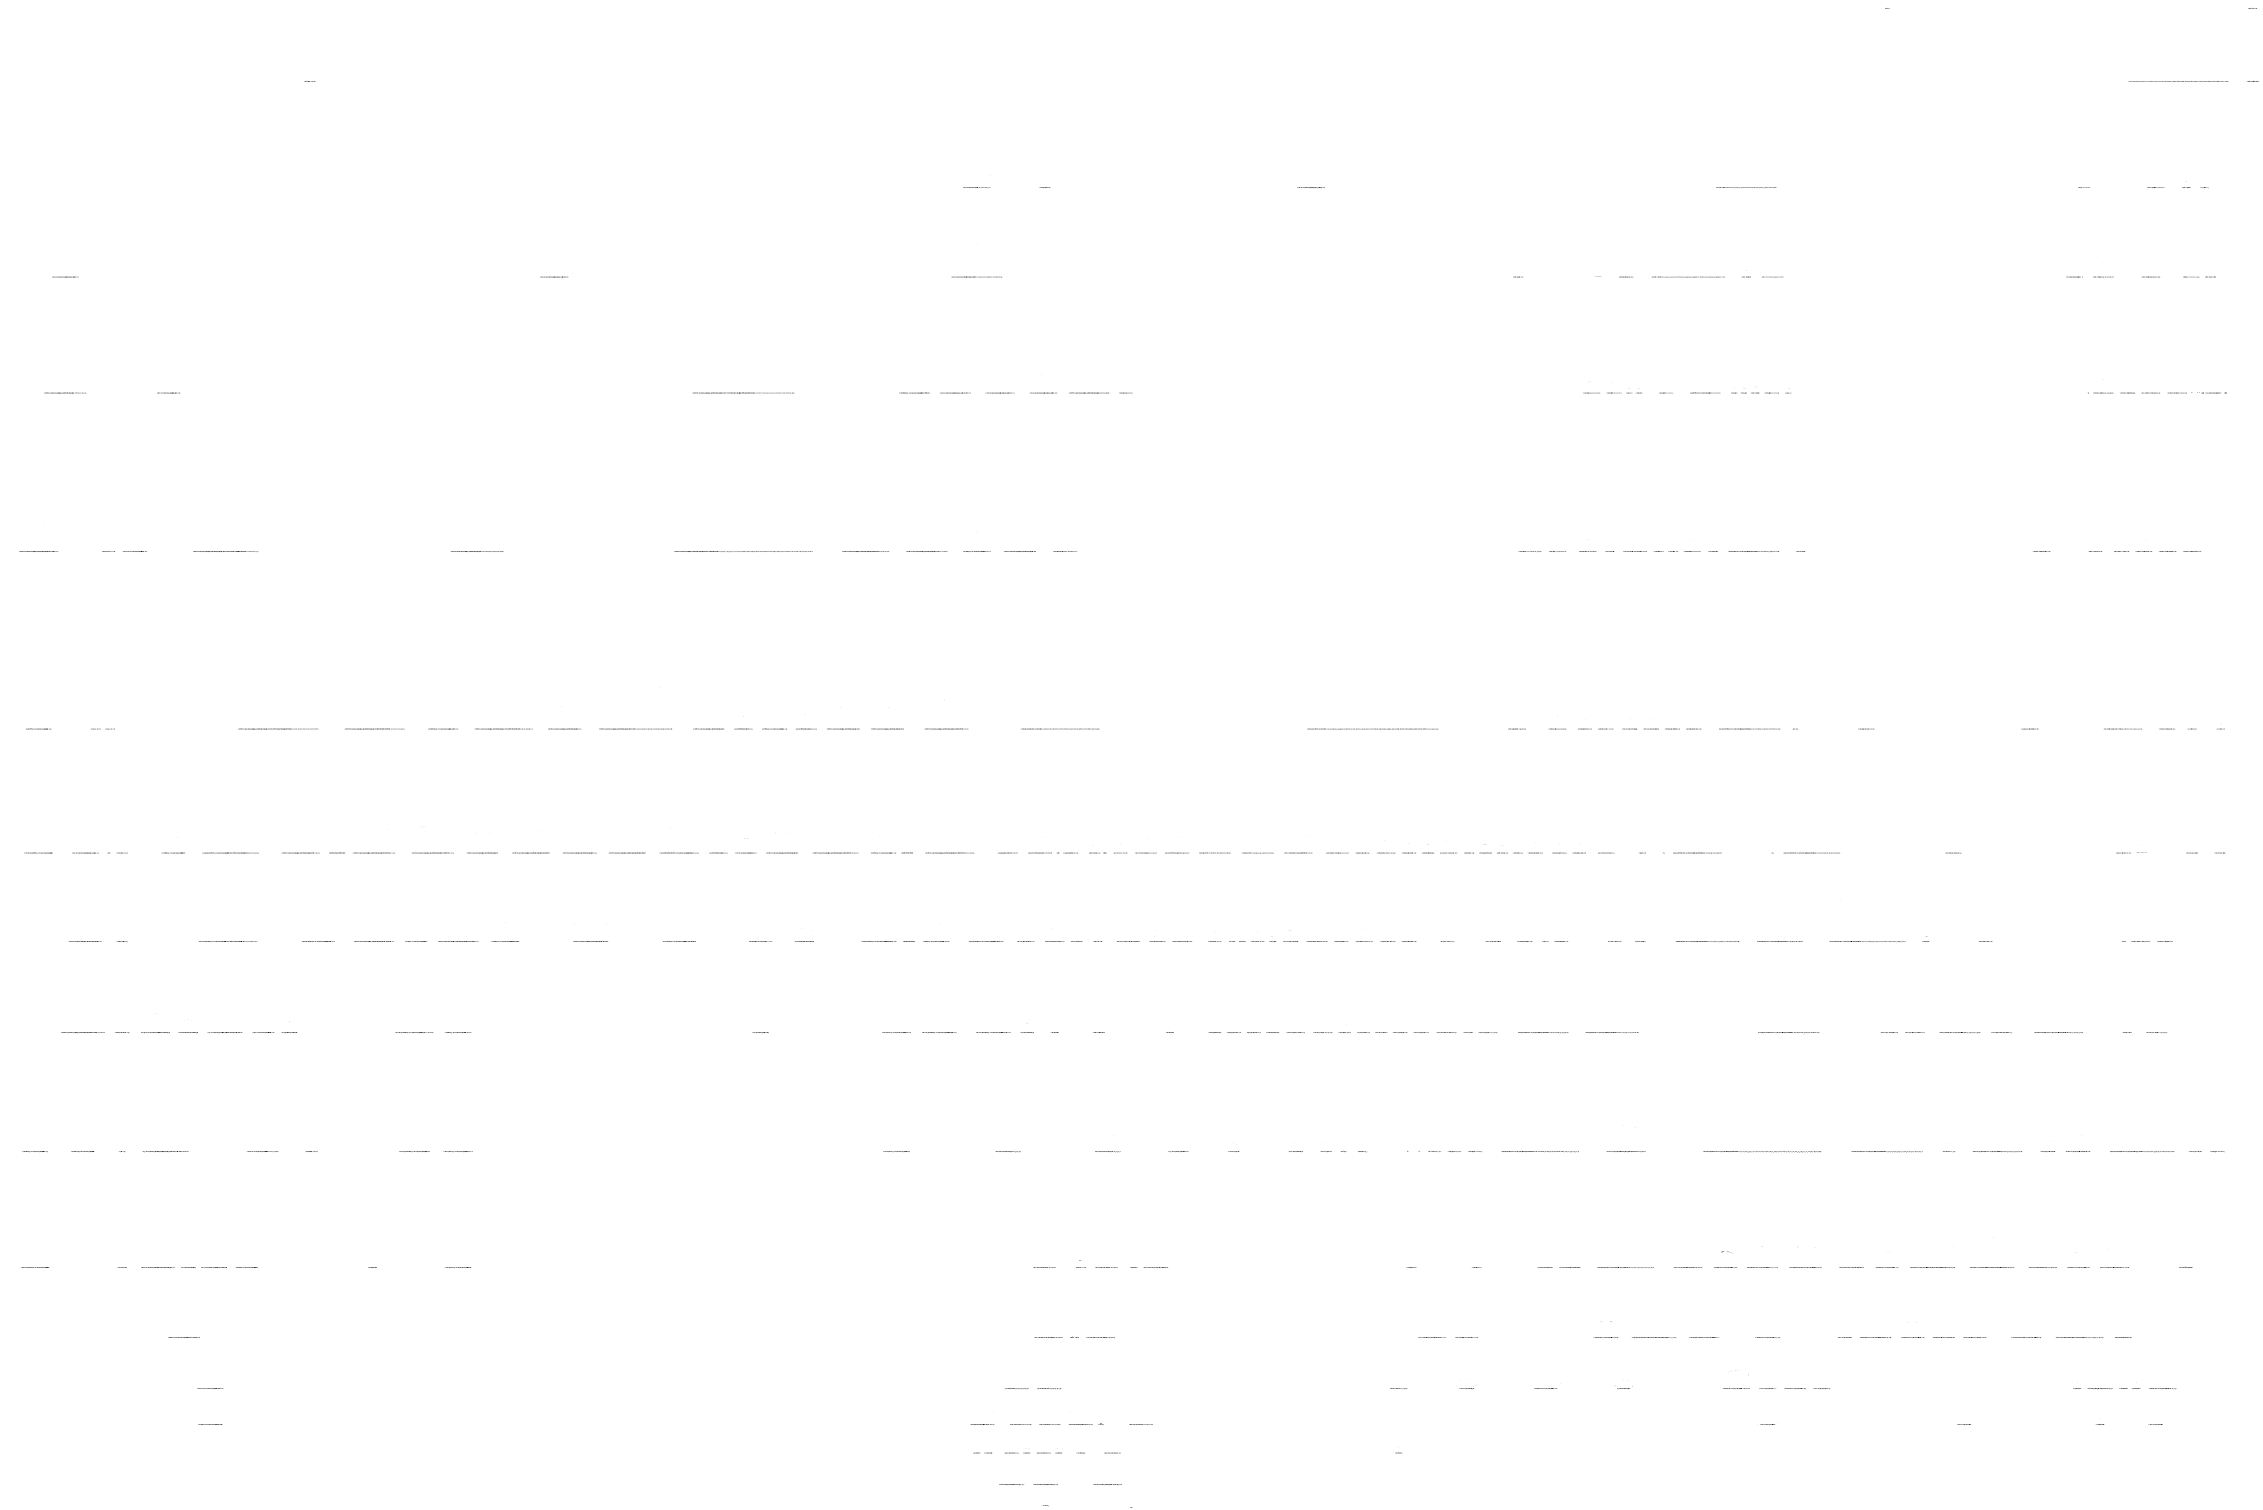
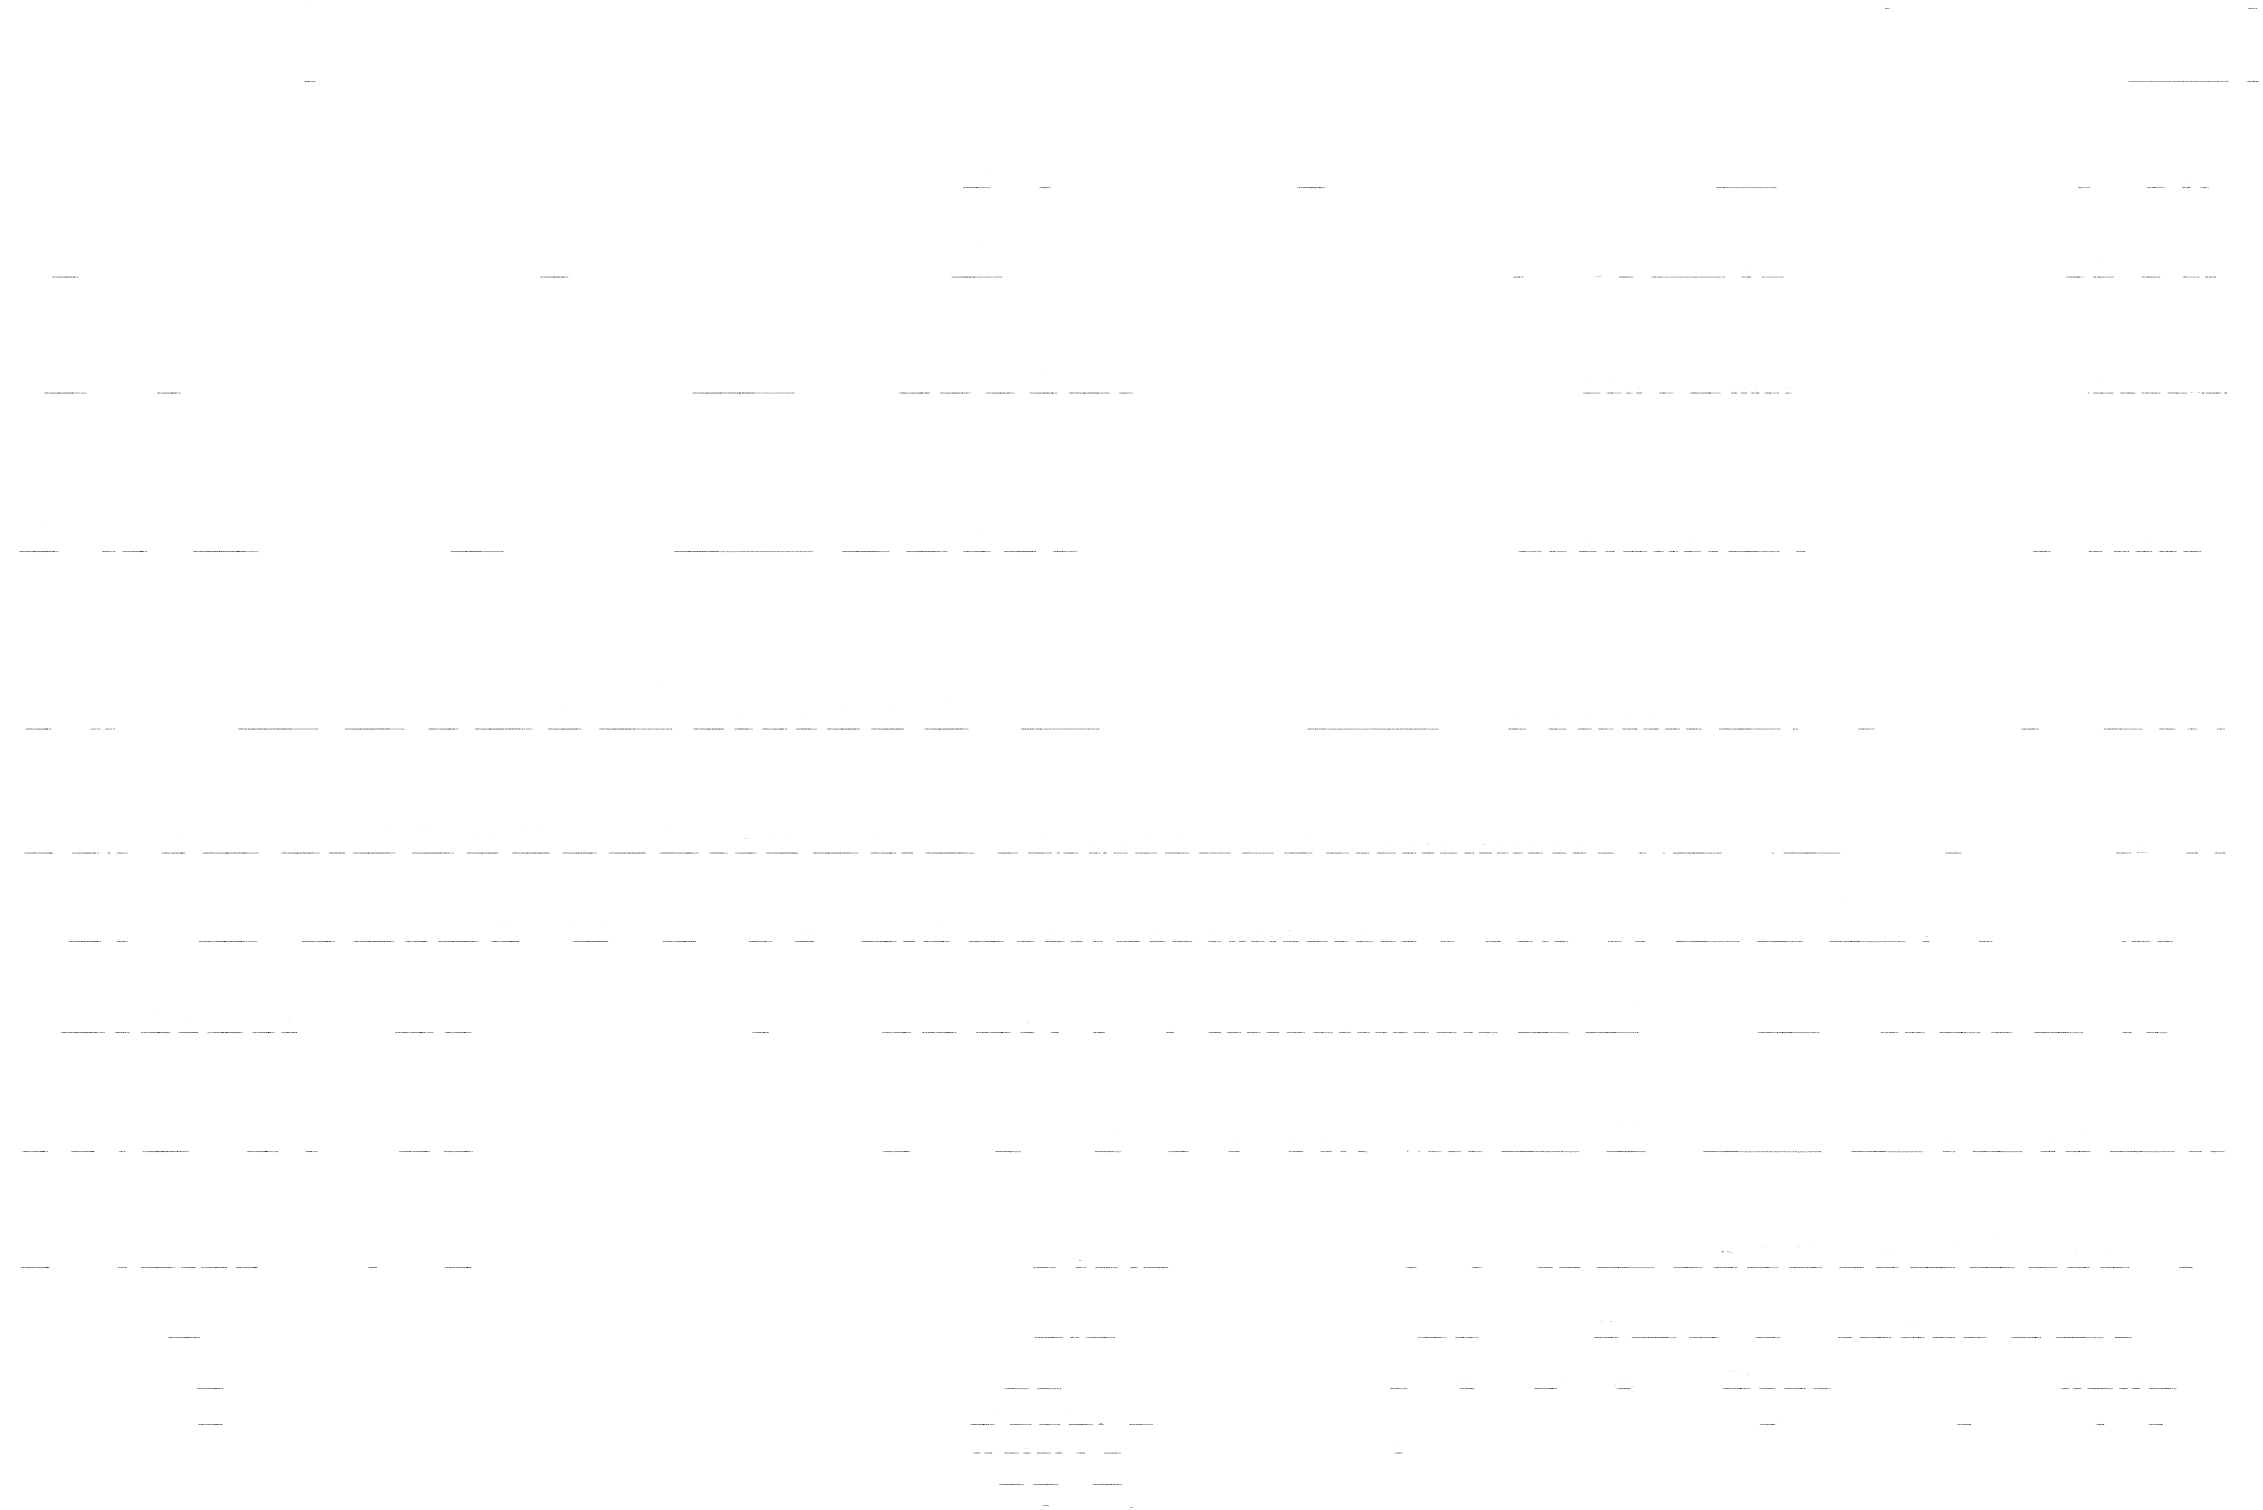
node "{_ZNSt16reverse_iteratorIPiEmmEv}": added
